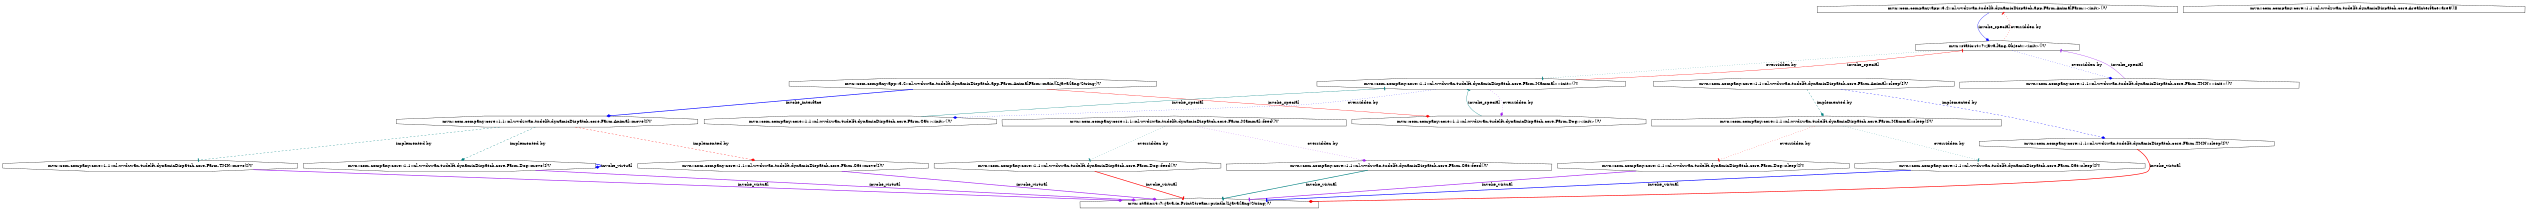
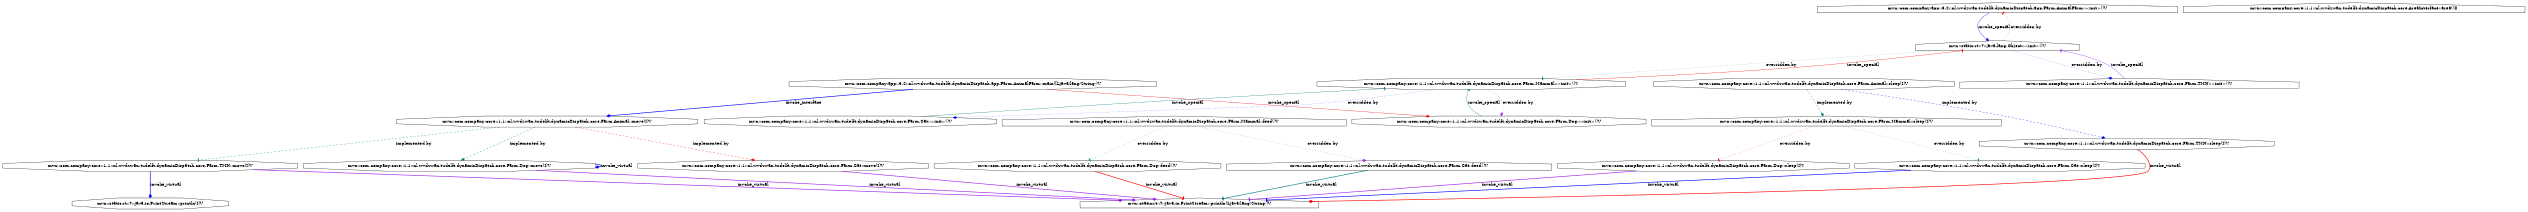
node "mvn::static:rt::?::java.io.PrintStream::println(I)V": added
